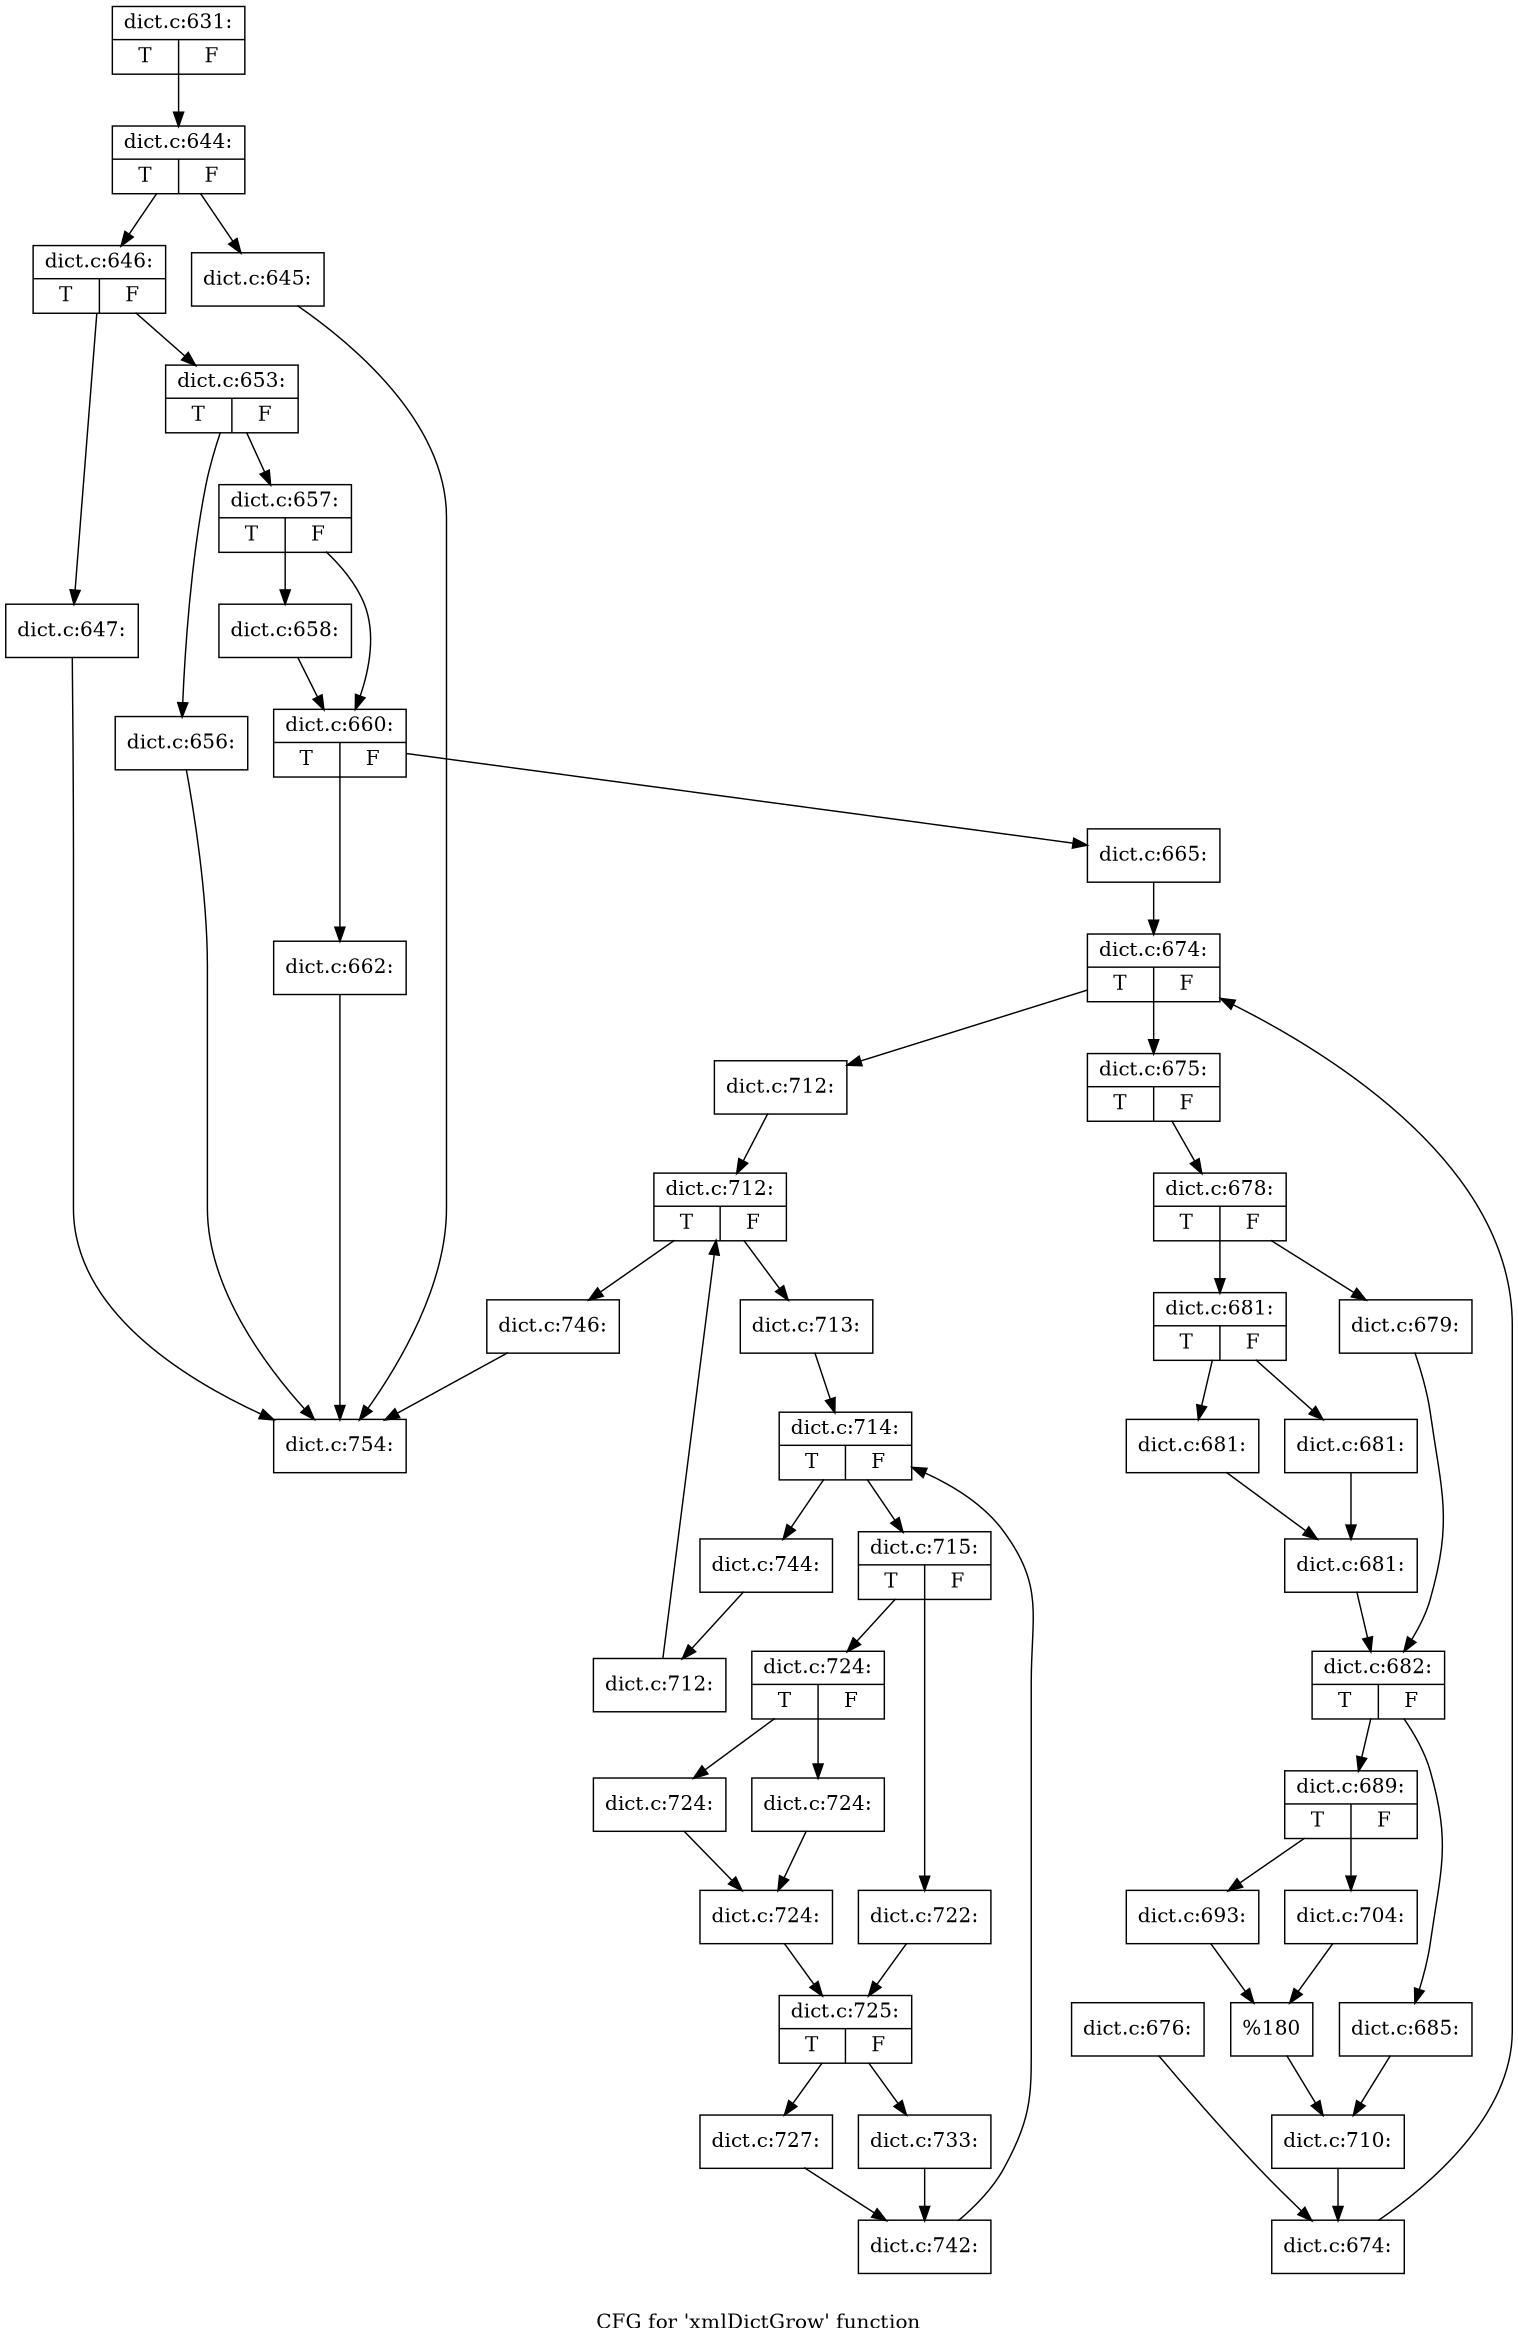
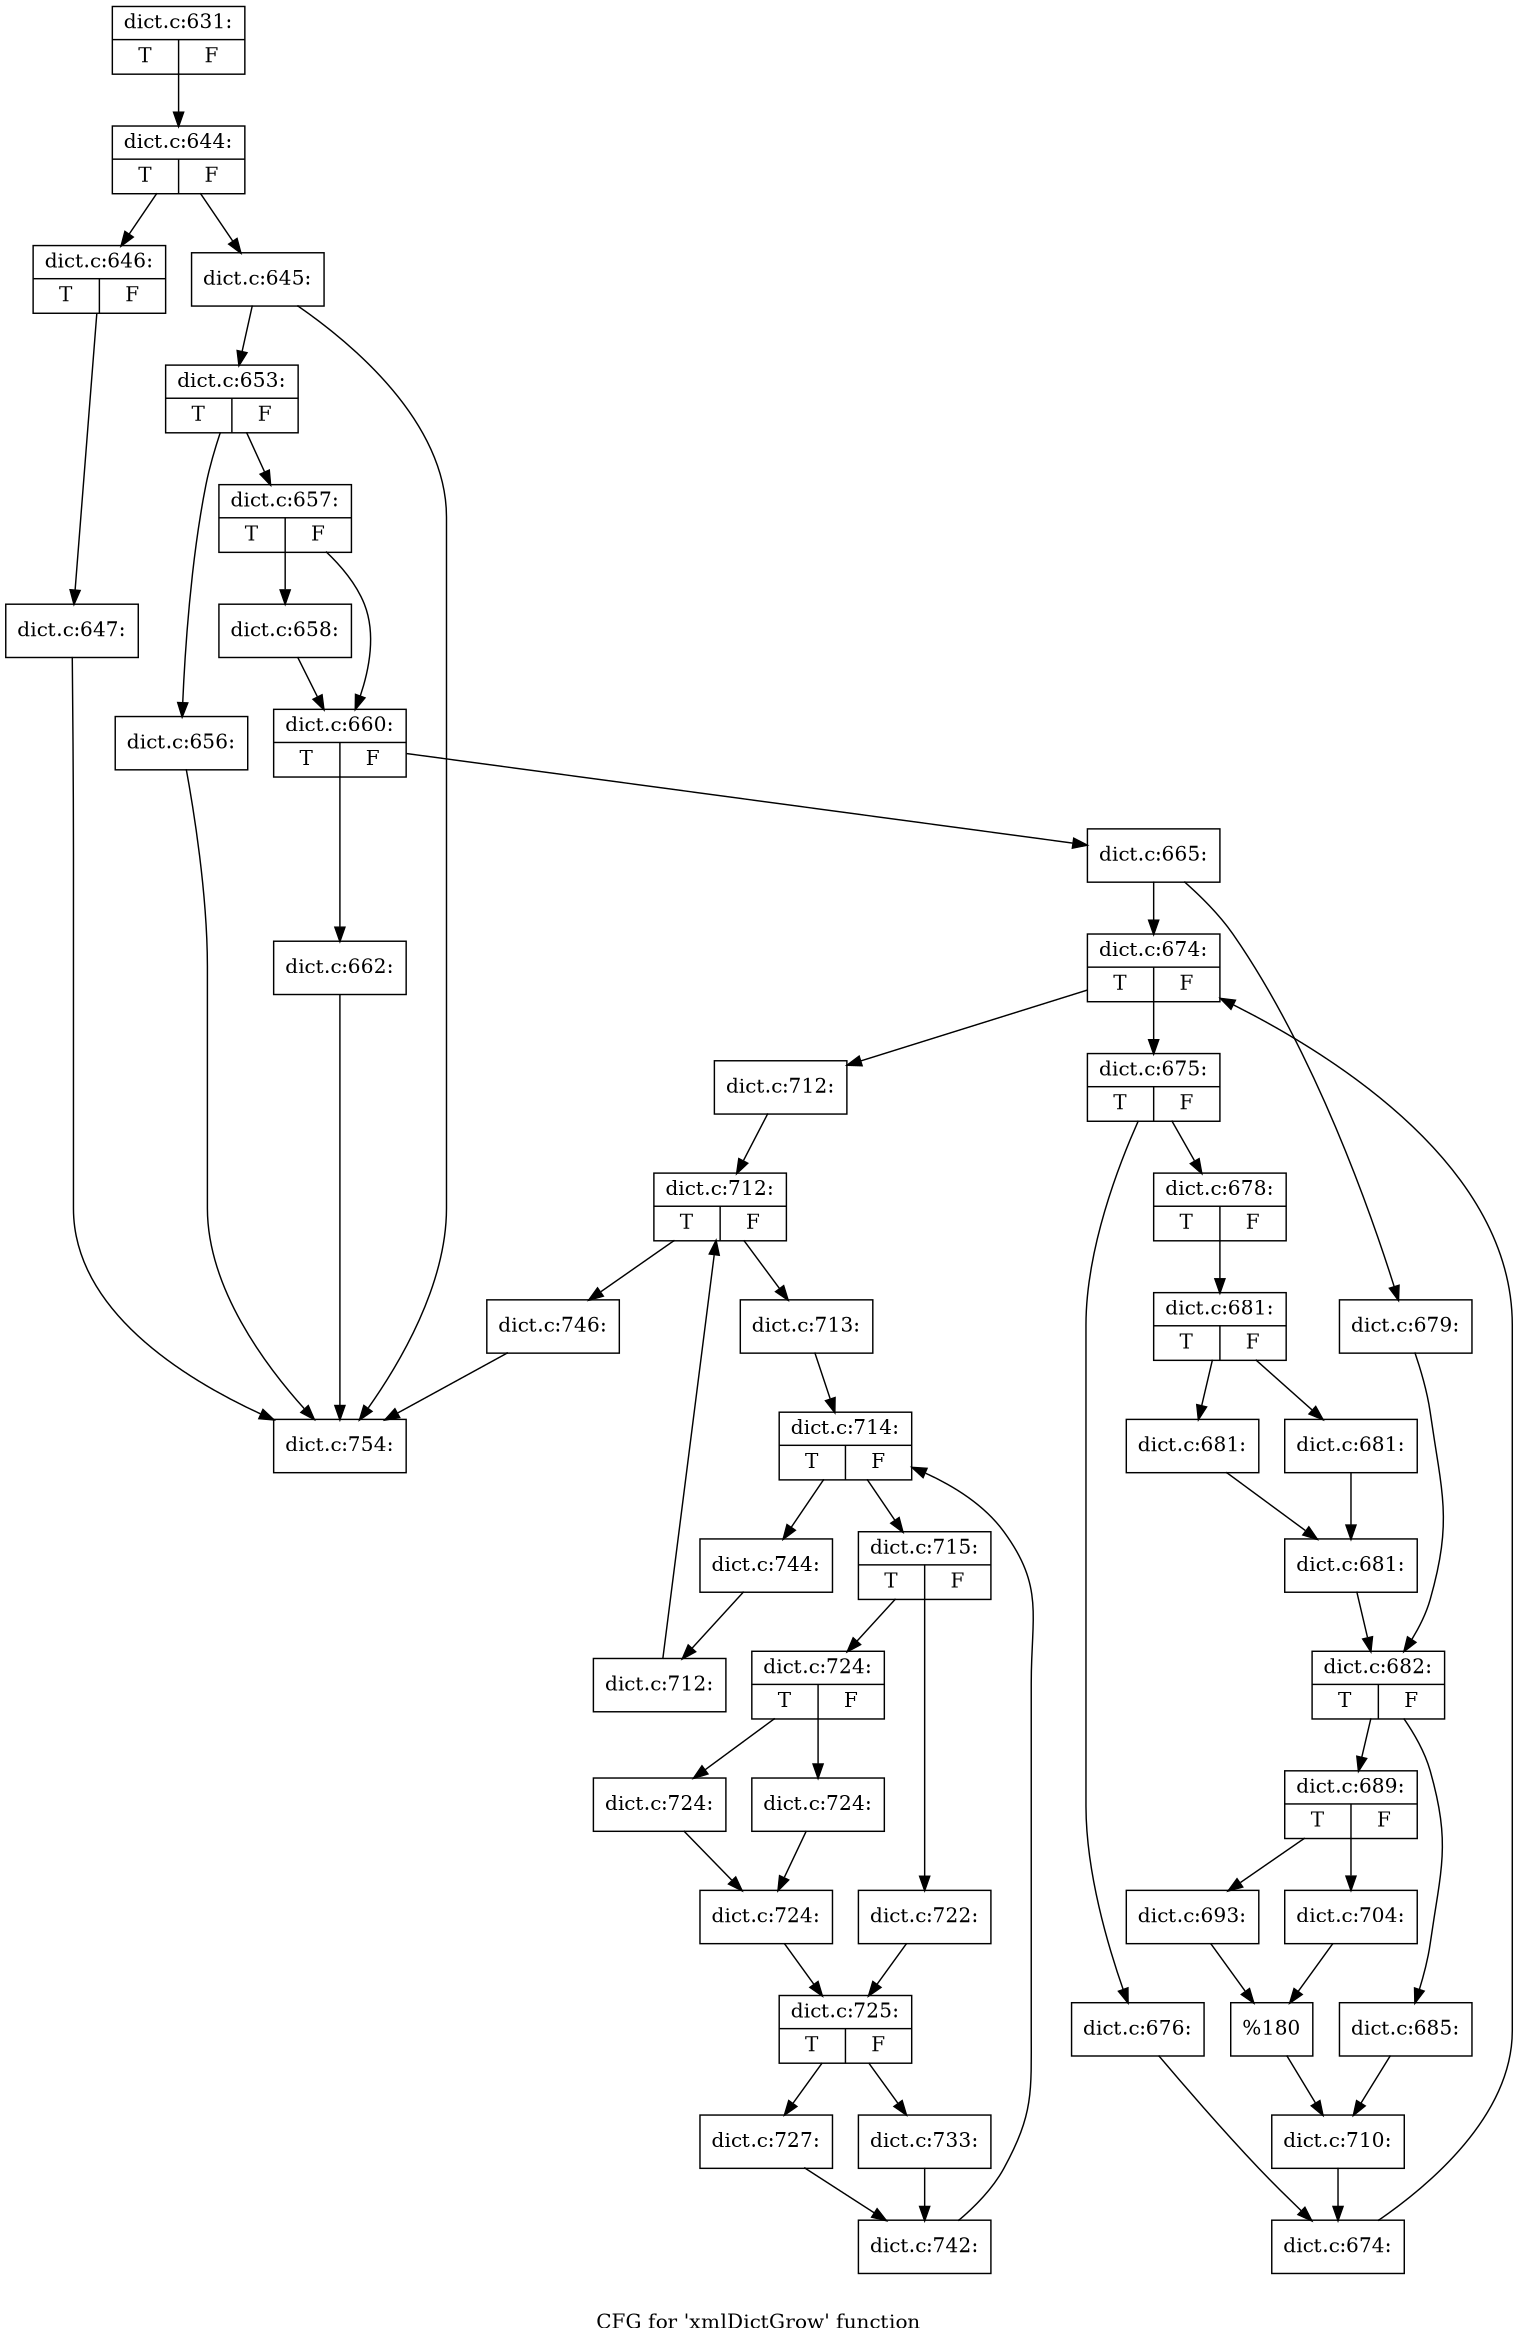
edge "dict.c:646:" -> "dict.c:653:": now "dict.c:645:" -> "dict.c:653:"
edge "dict.c:678:" -> "dict.c:679:": now "dict.c:665:" -> "dict.c:679:"
edge "dict.c:675:" -> "dict.c:676:": added
